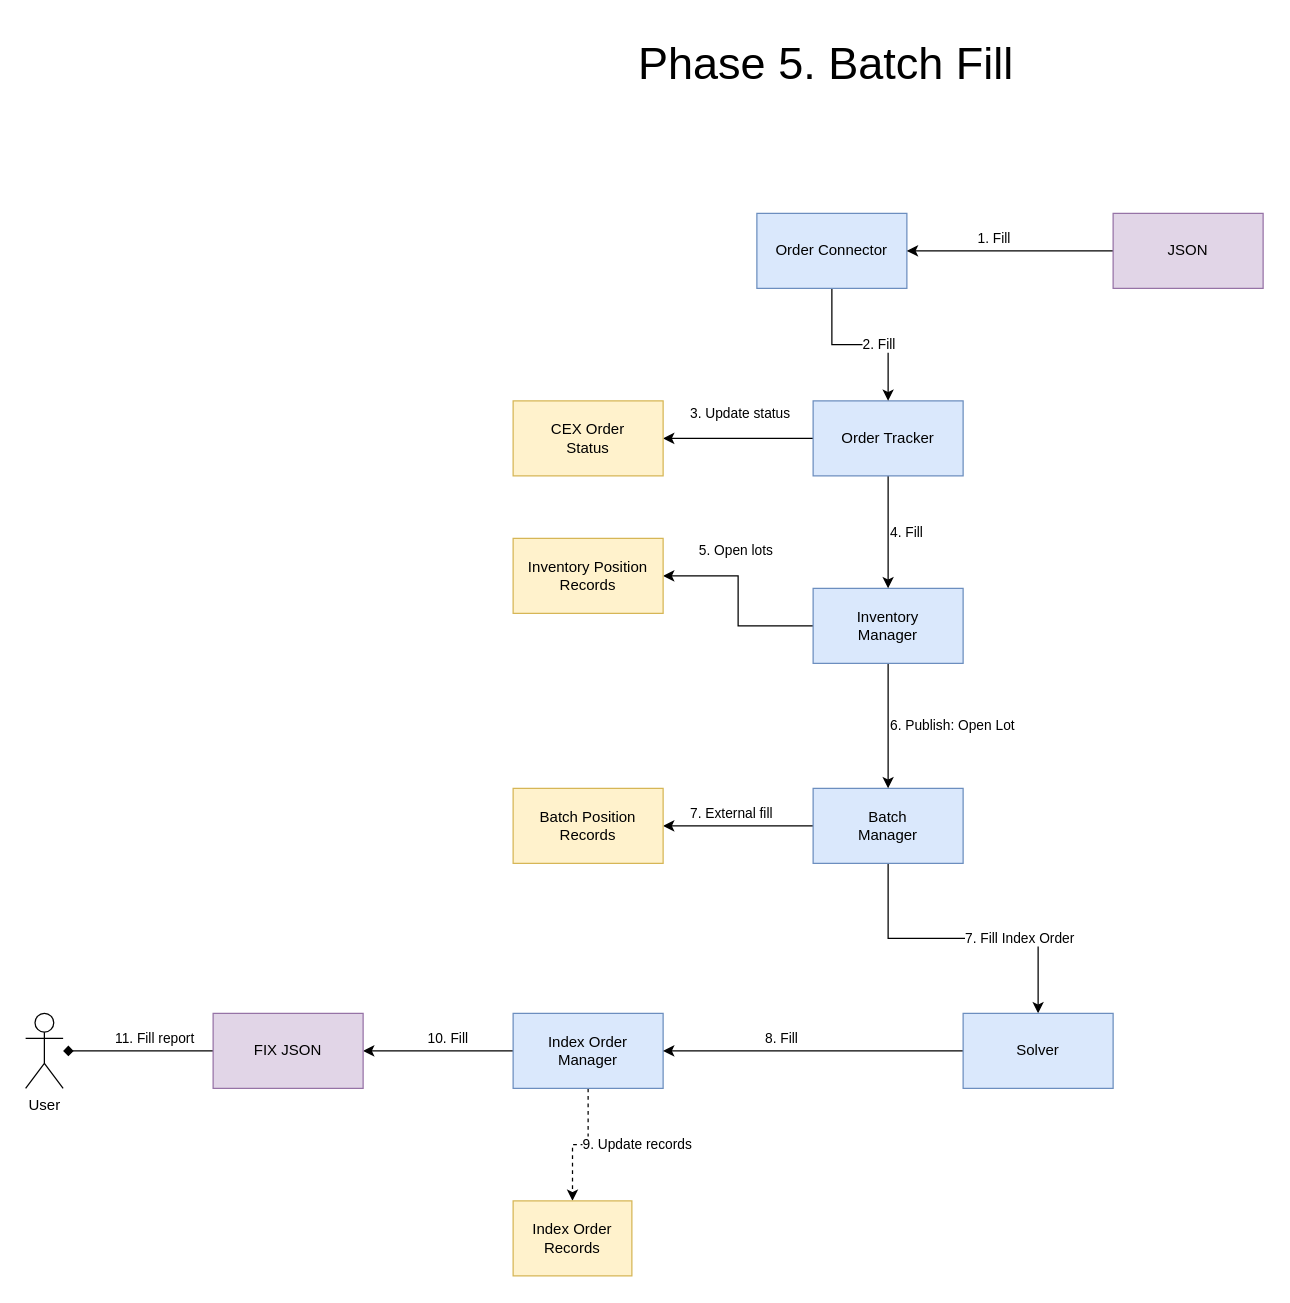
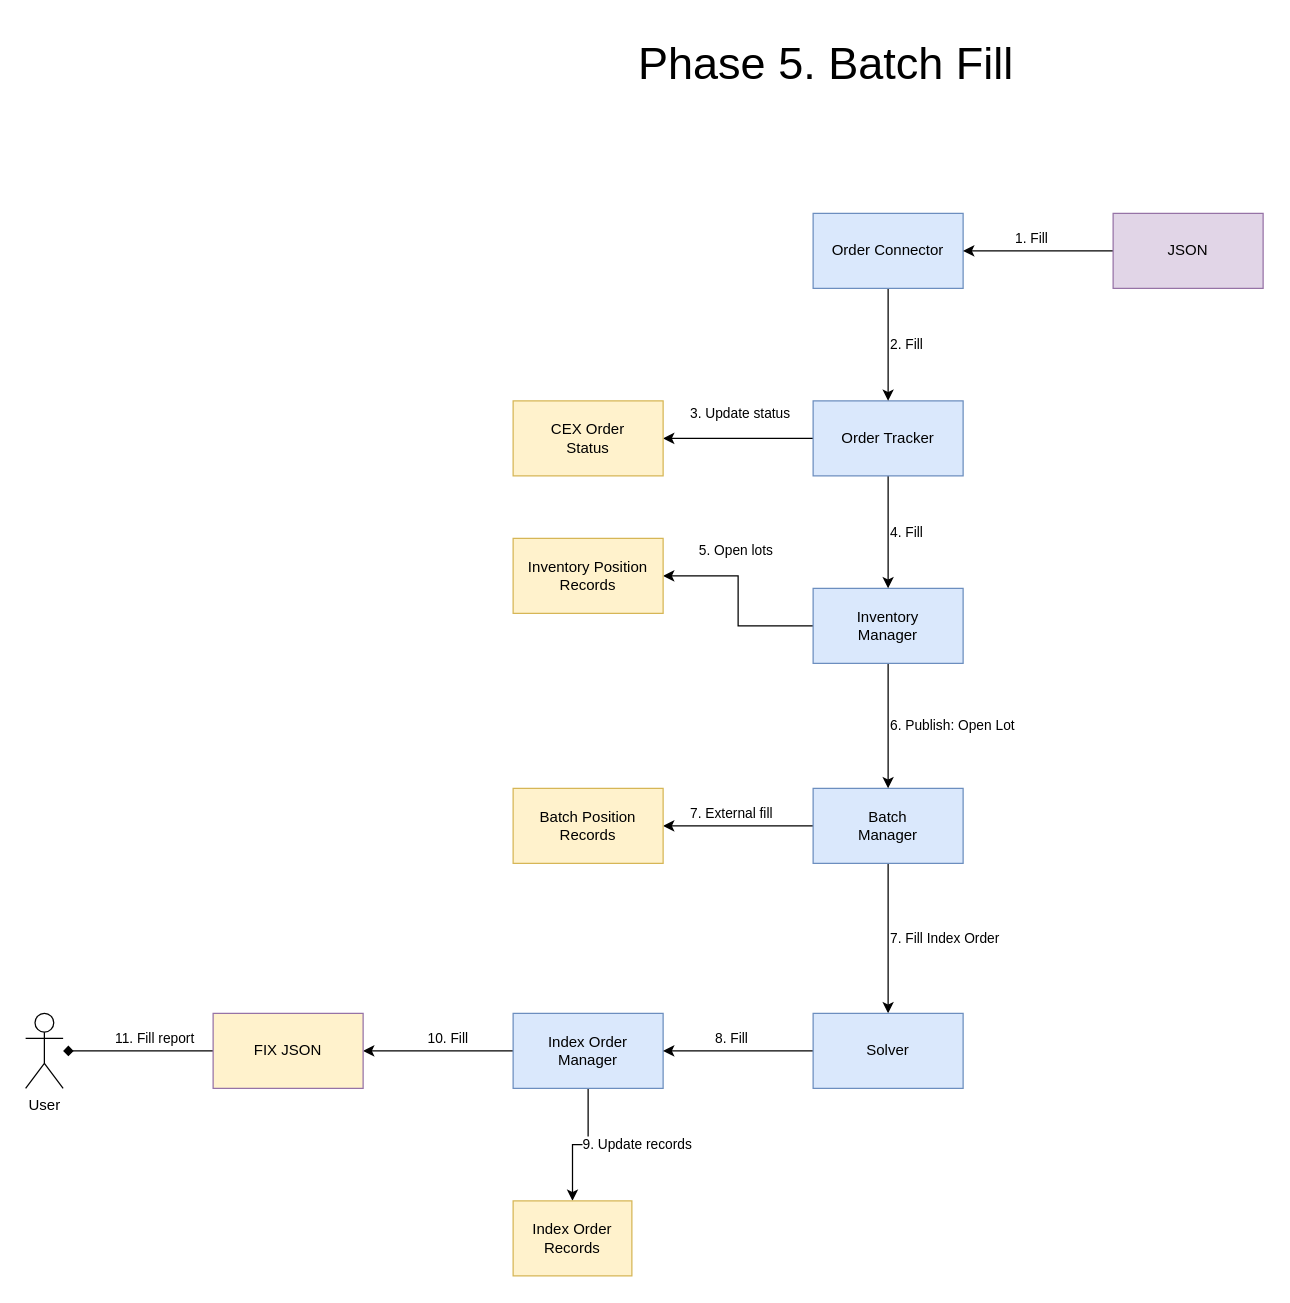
node "Order Connector": moved (832, 251) -> (888, 251)
node "FIX JSON": fillcolor #e1d5e7 -> #fff2cc
node "Solver": moved (1038, 1051) -> (888, 1051)
edge "Index Order Manager" -> "Index Order Records": style dashed -> solid
